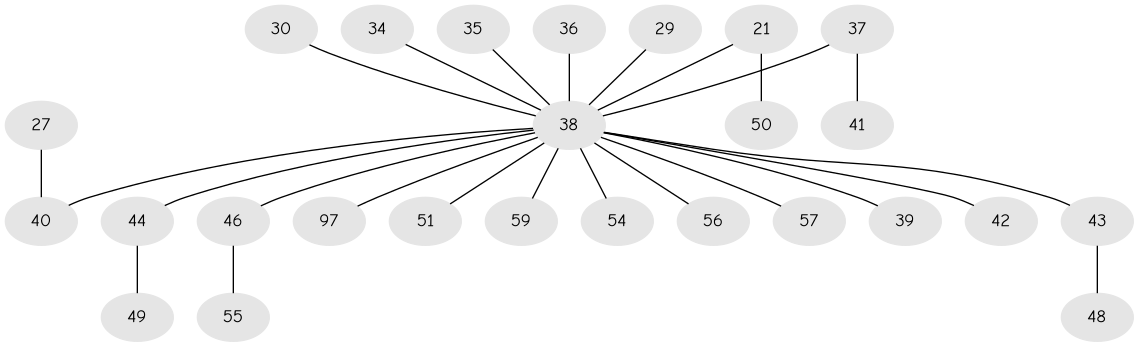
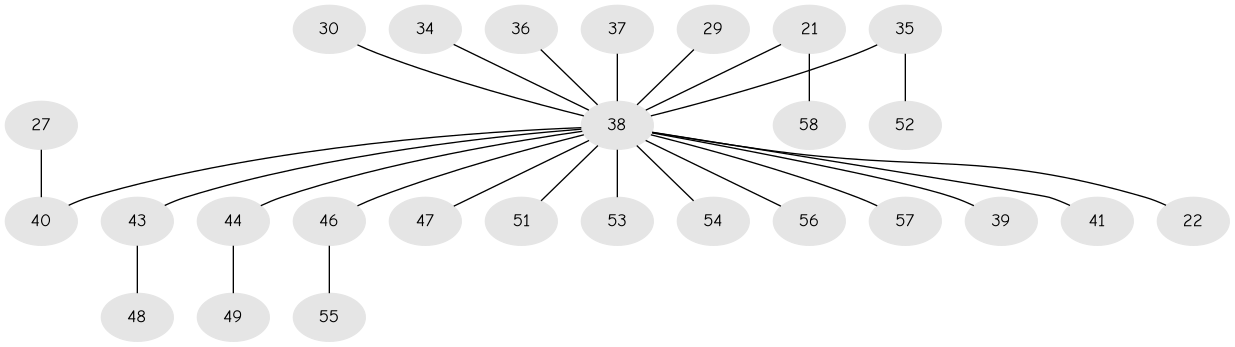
edge "37" -- "41": now "38" -- "41"
node "50": label "50" -> "58"
node "52": added
node "97": label "97" -> "47"
node "59": label "59" -> "53"
node "42": label "42" -> "22"
